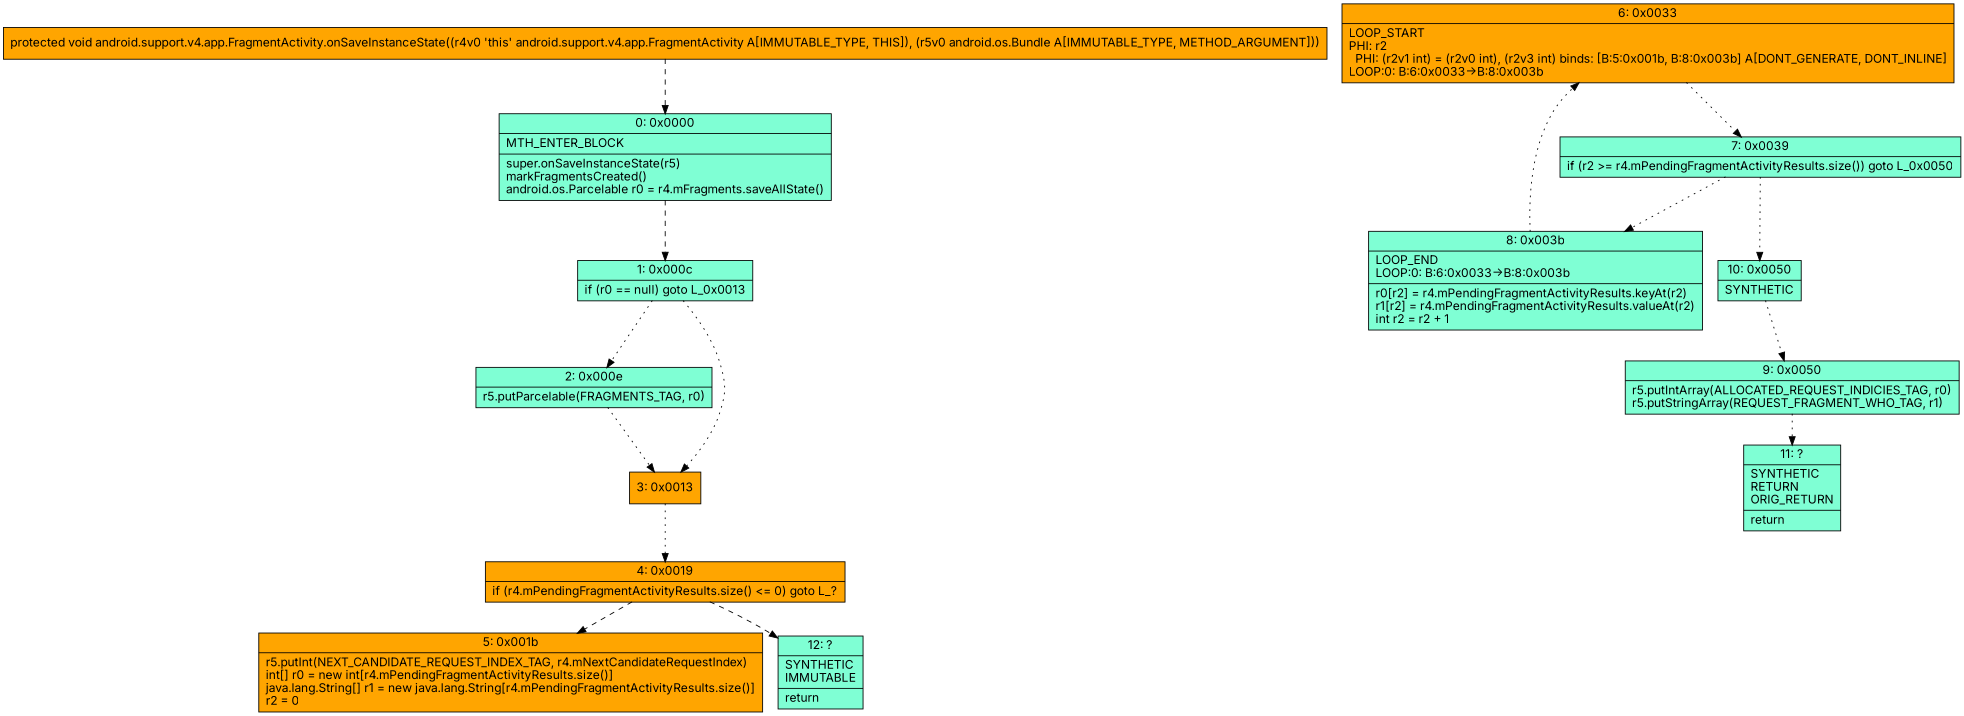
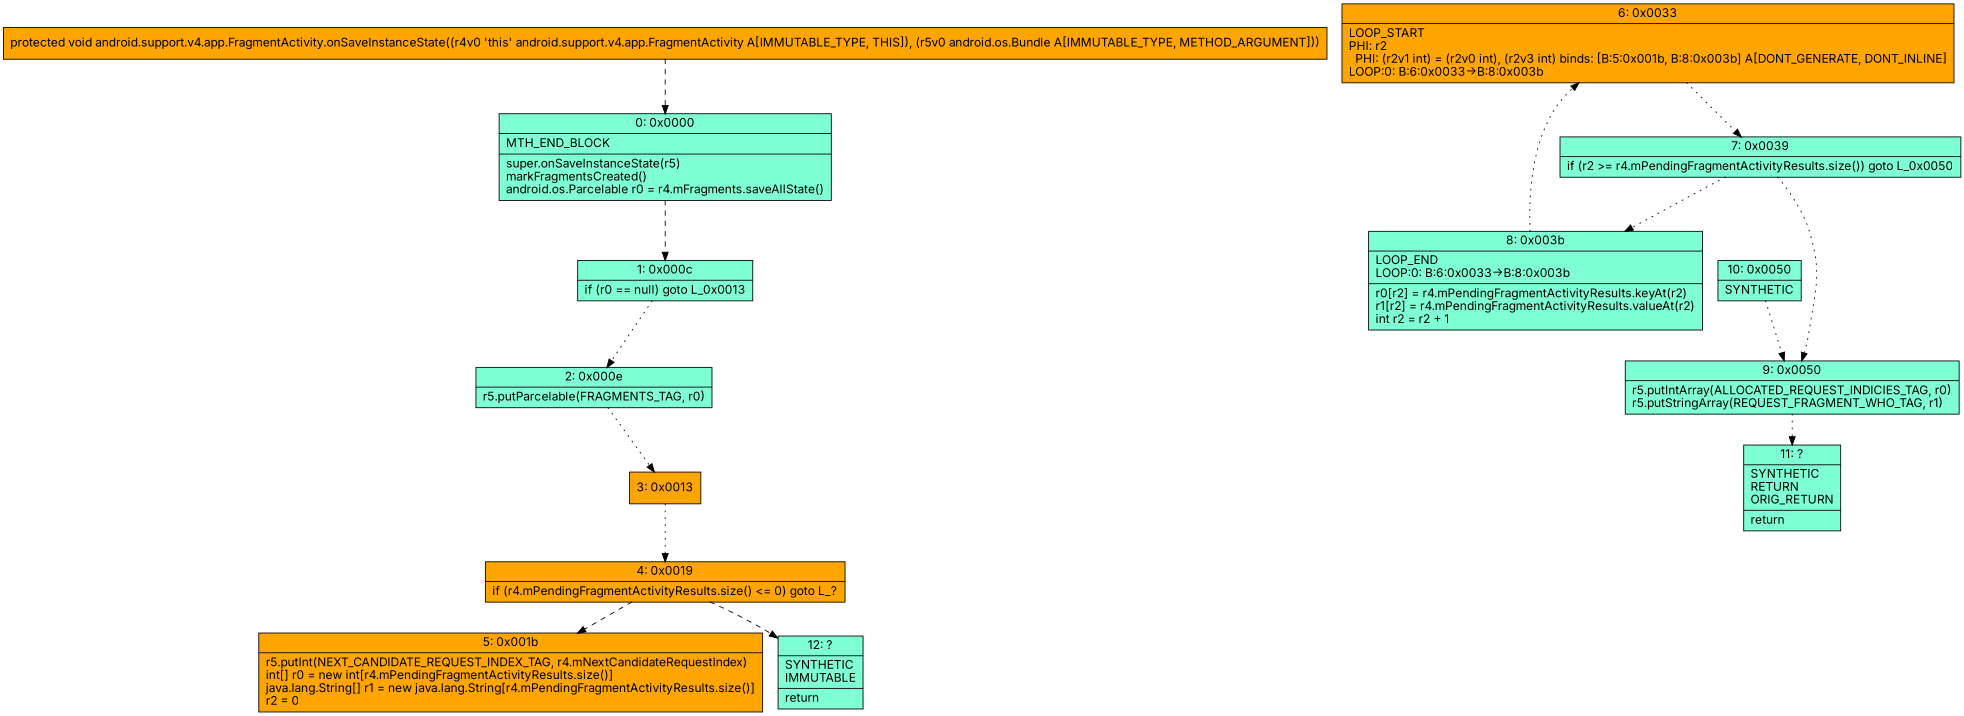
node "0: 0x0000": text "MTH_ENTER_BLOCK" -> "MTH_END_BLOCK"
edge "7: 0x0039" -> "10: 0x0050": now "7: 0x0039" -> "9: 0x0050"
edge "1: 0x000c" -> "3: 0x0013": removed
